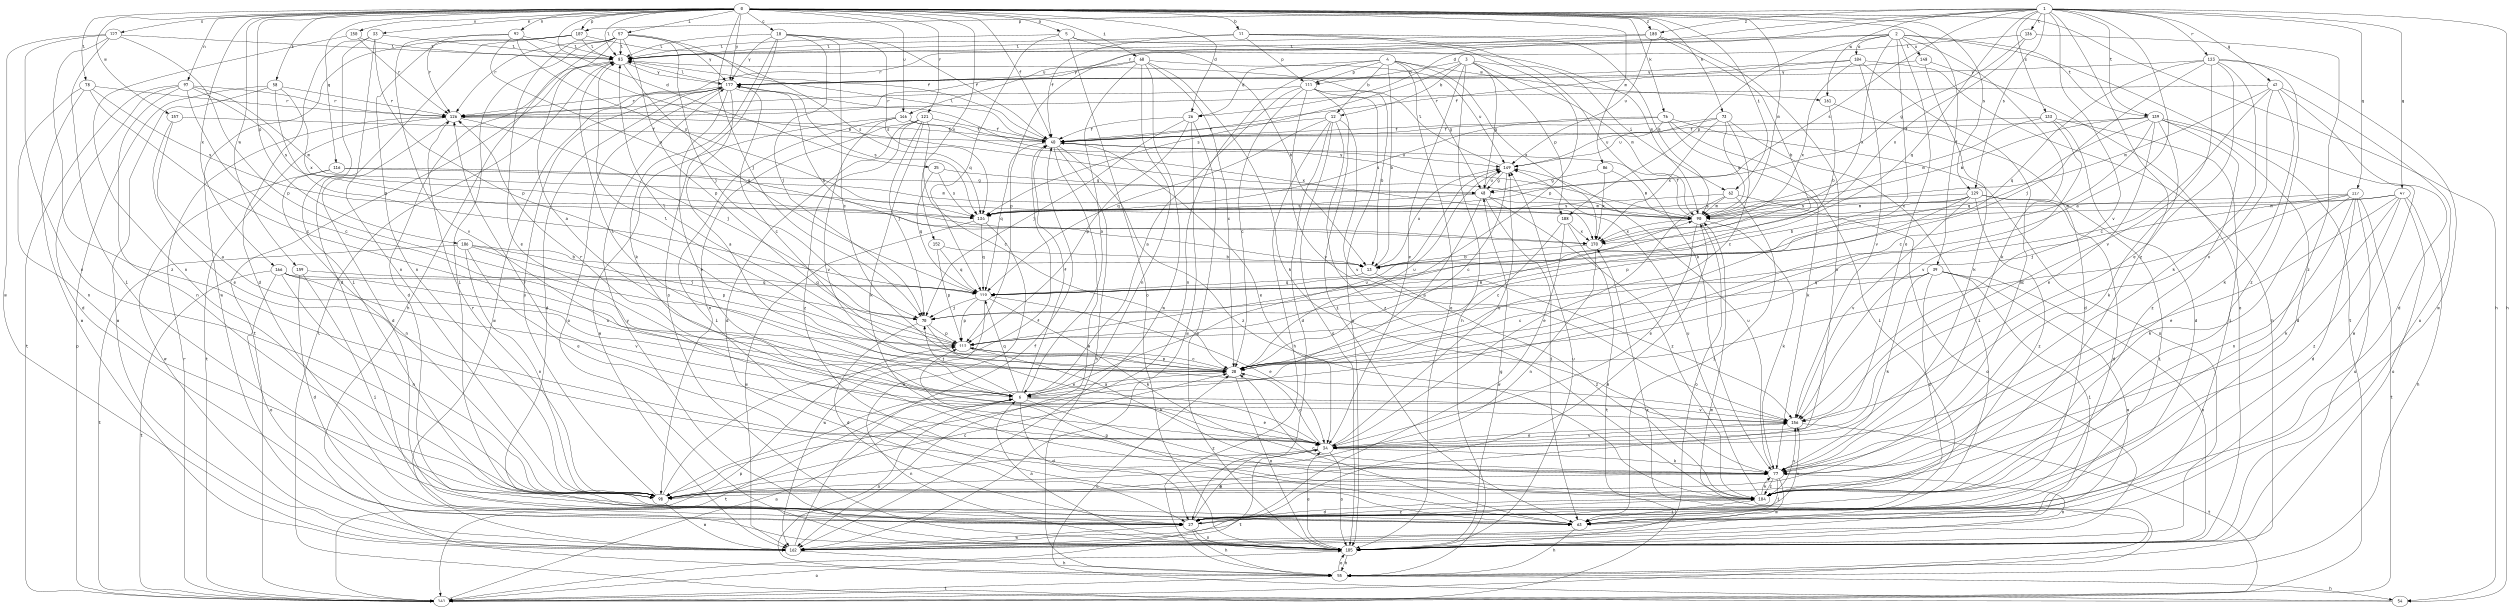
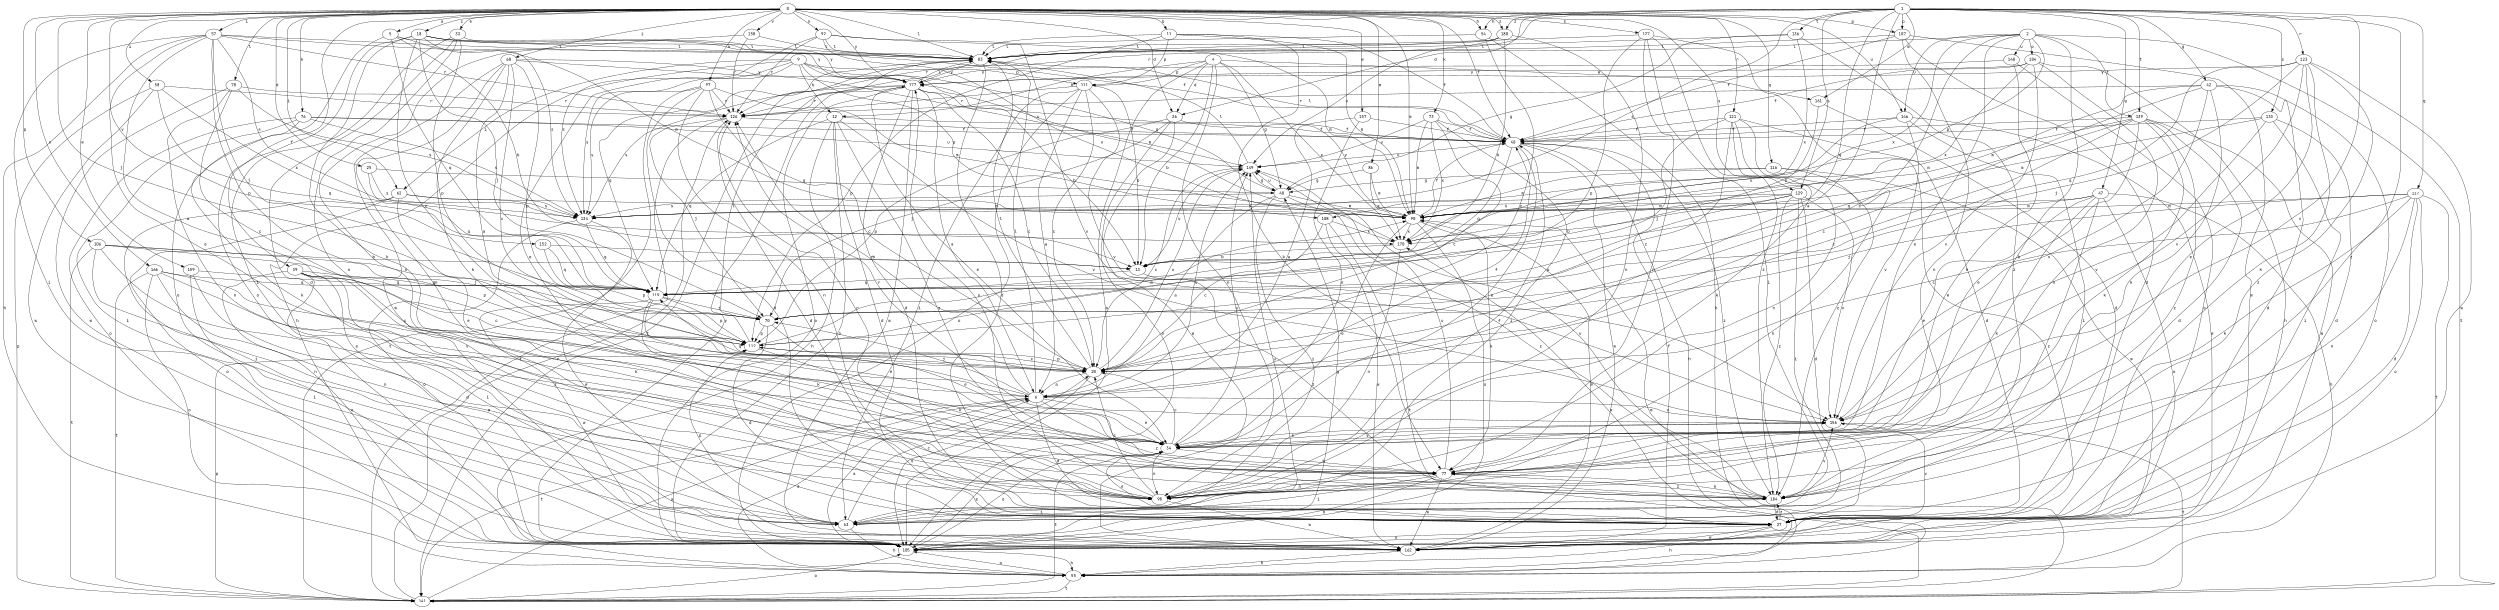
node "3": label "3" -> "9"
edge "55" -> "54": reversed
